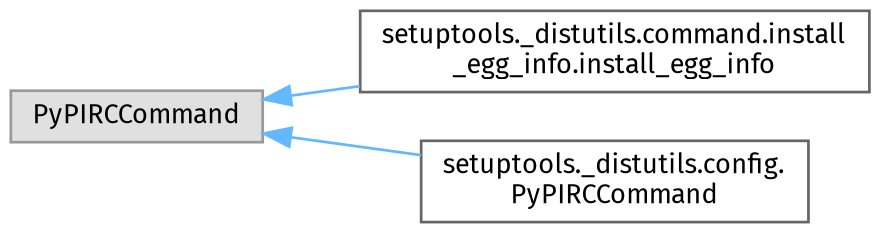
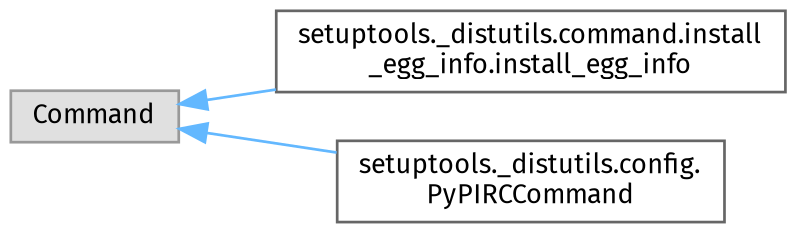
node "PyPIRCCommand": label "PyPIRCCommand" -> "Command"
